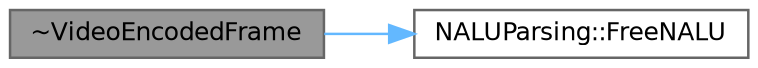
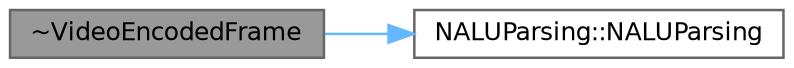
node "NALUParsing::FreeNALU": label "NALUParsing::FreeNALU" -> "NALUParsing::NALUParsing"
